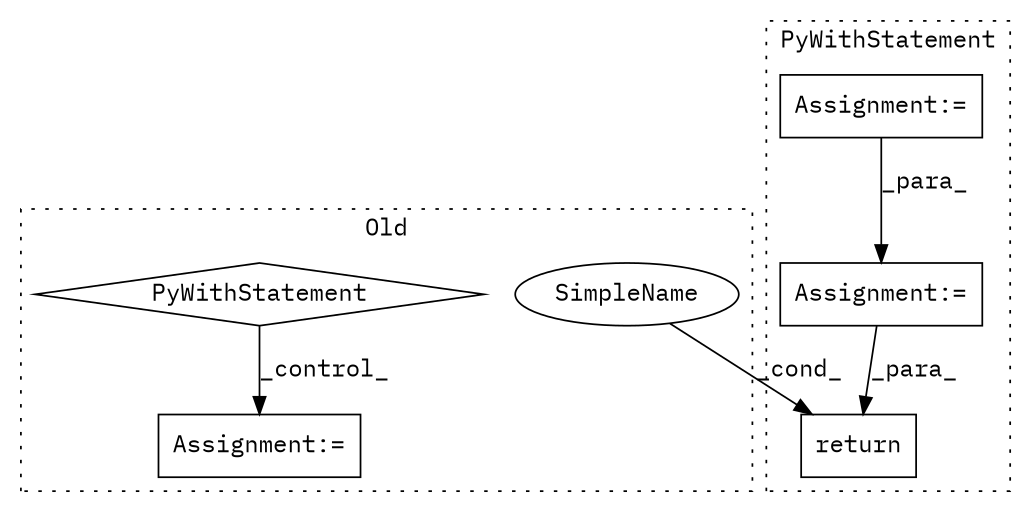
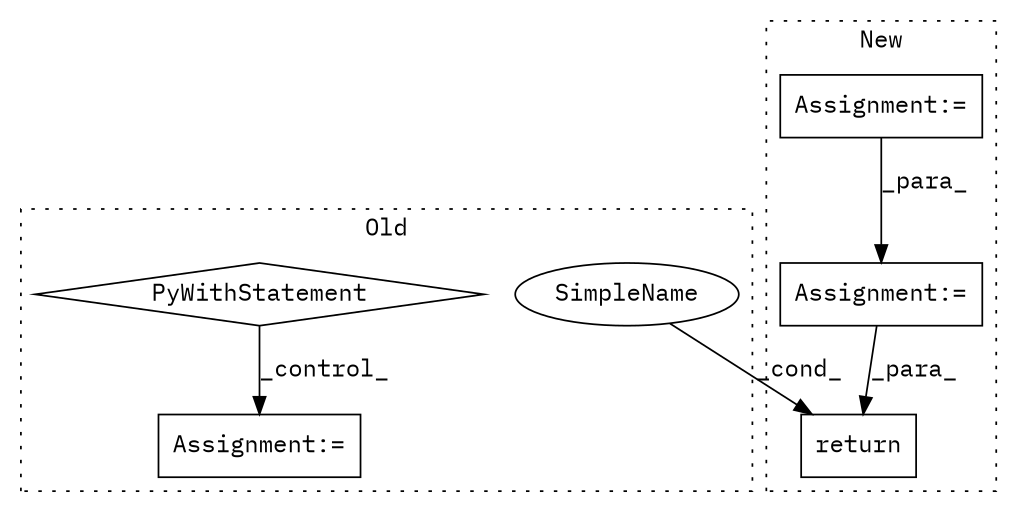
cluster "PyWithStatement": label "PyWithStatement" -> "New"
